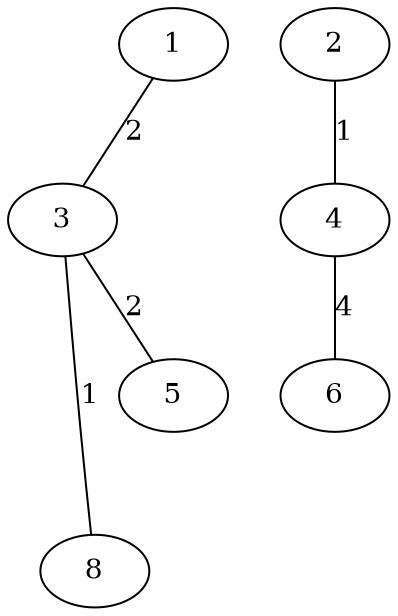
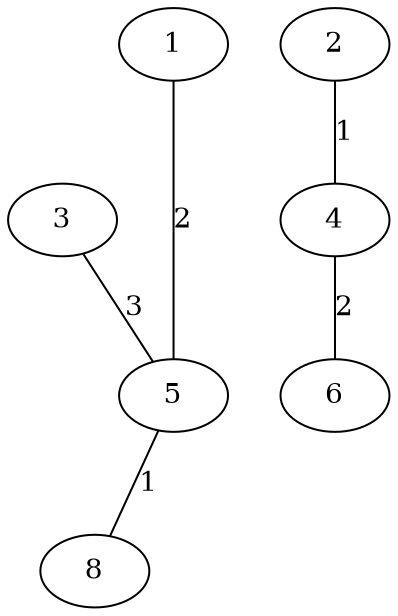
edge "1" -- "3": now "1" -- "5"
edge "3" -- "5": label "2" -> "3"
edge "4" -- "6": label "4" -> "2"
edge "3" -- "8": now "5" -- "8"
